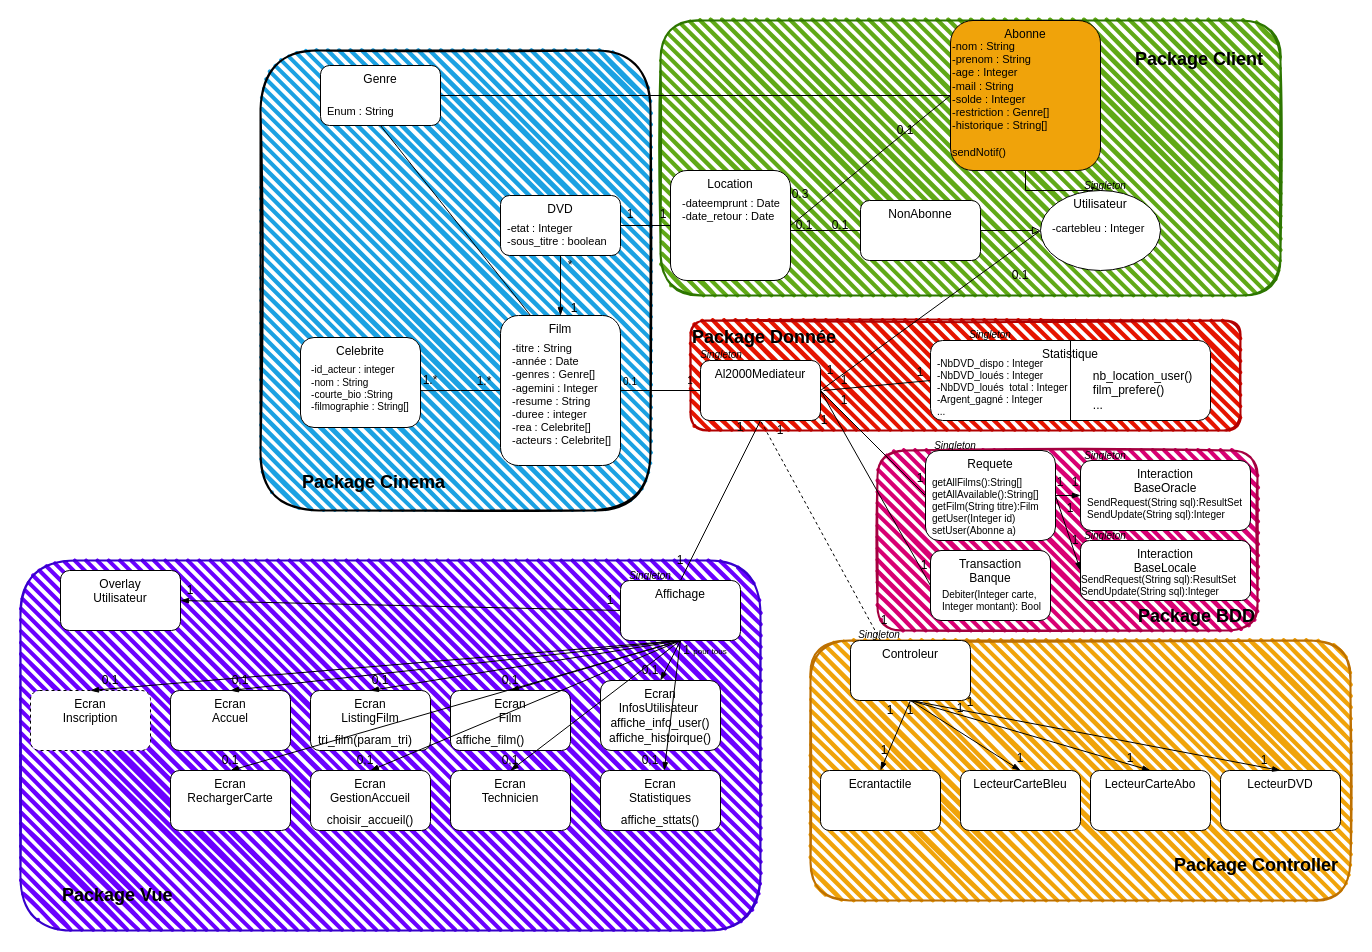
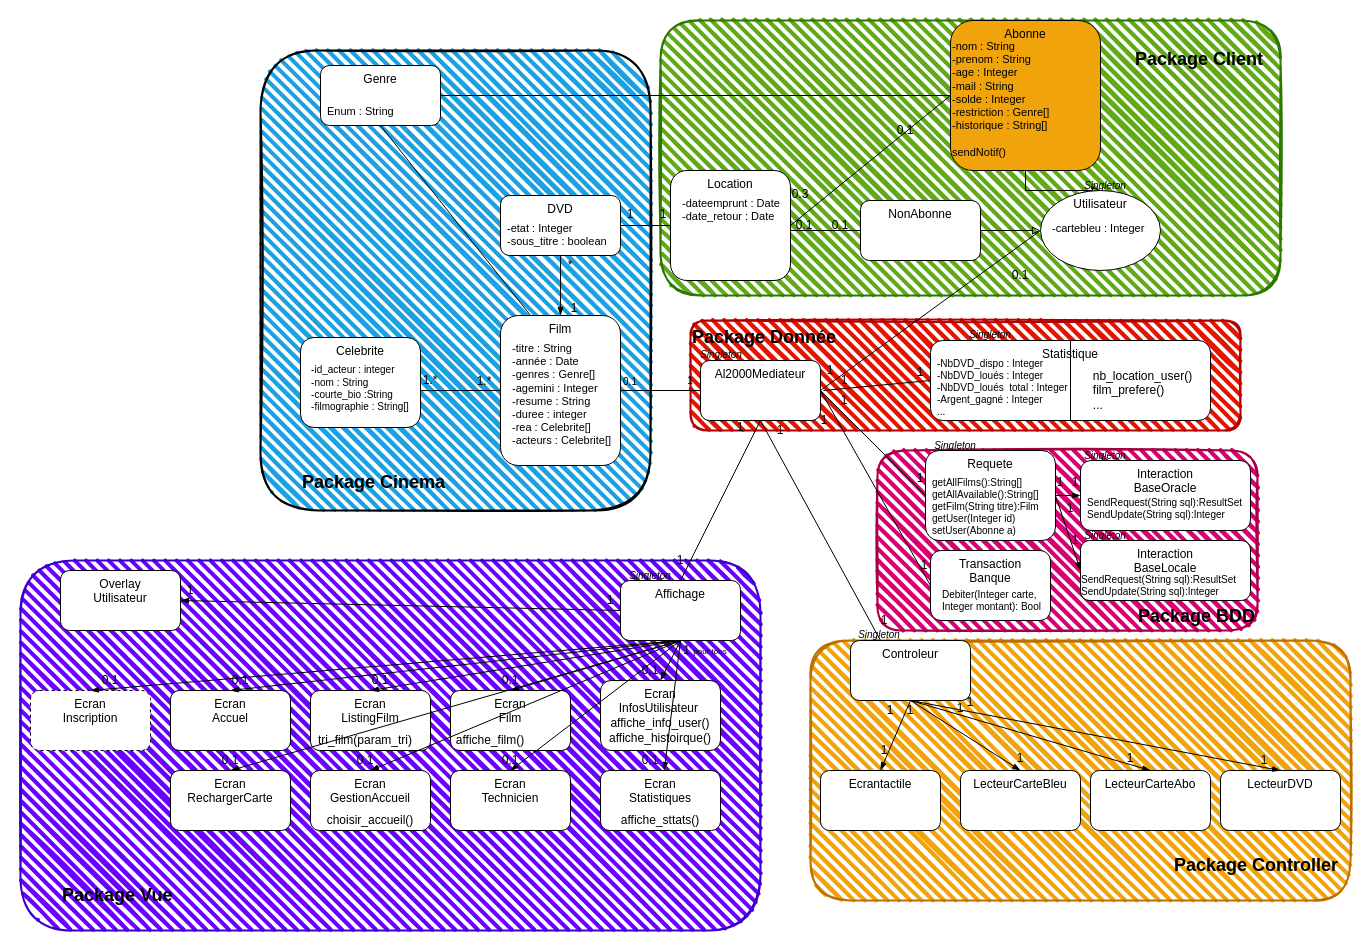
edge "Al2000Mediateur" -- "Controleur": style dashed -> solid
